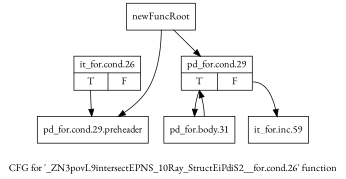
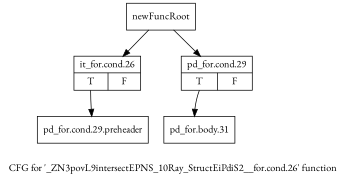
edge "newFuncRoot" -> "pd_for.cond.29.preheader": now "newFuncRoot" -> "it_for.cond.26"
edge "pd_for.body.31" -> "pd_for.cond.29": removed
node "it_for.inc.59": removed
